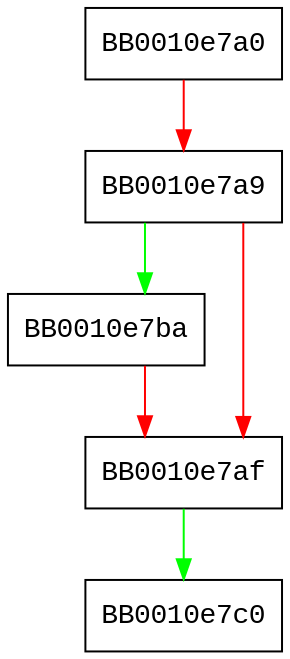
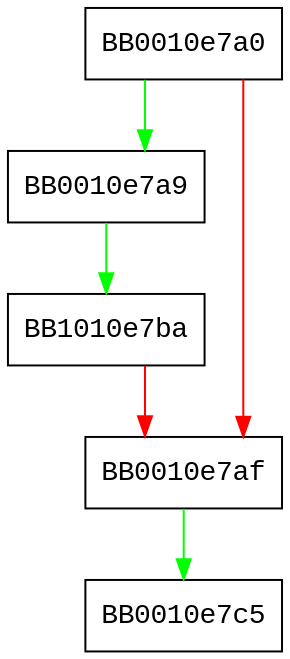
edge "BB0010e7a0" -> "BB0010e7a9": color red -> green
edge "BB0010e7a9" -> "BB0010e7af": now "BB0010e7a0" -> "BB0010e7af"
node "BB0010e7ba": label "BB0010e7ba" -> "BB1010e7ba"
node "BB0010e7c0": label "BB0010e7c0" -> "BB0010e7c5"
